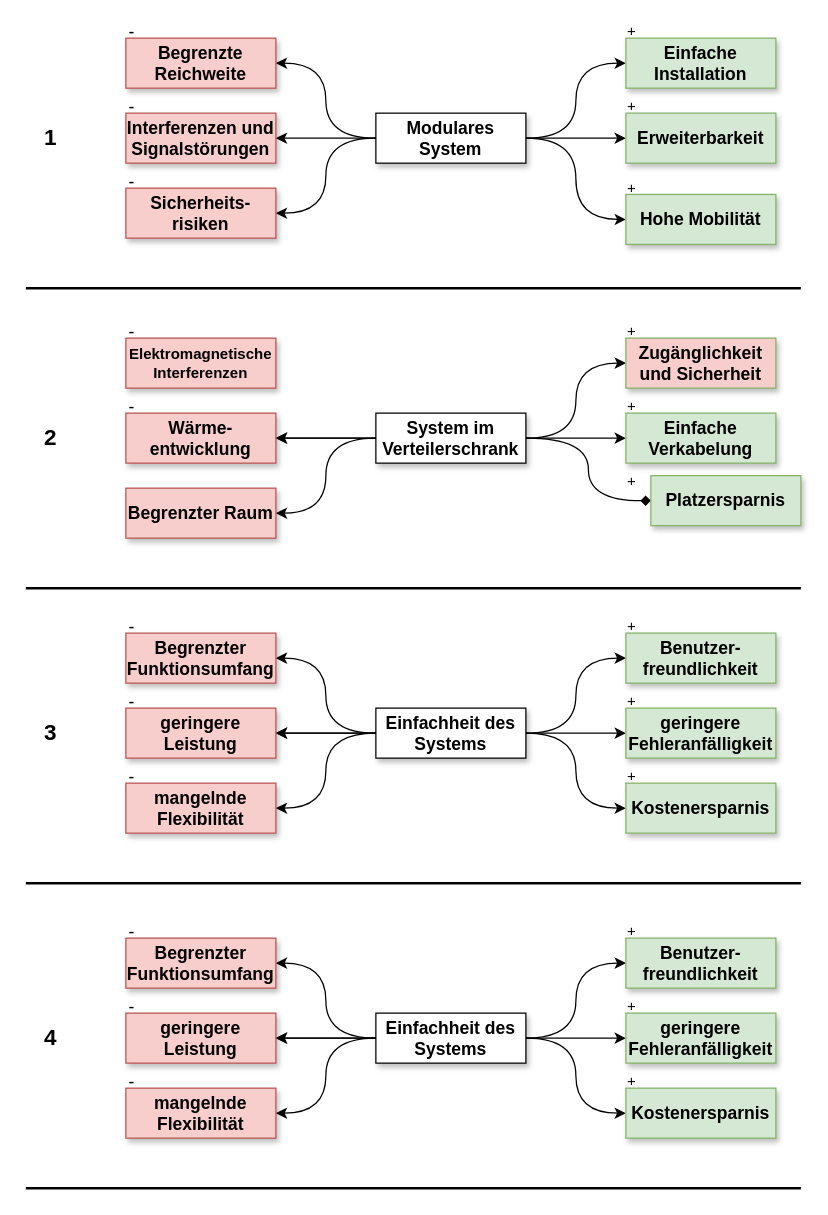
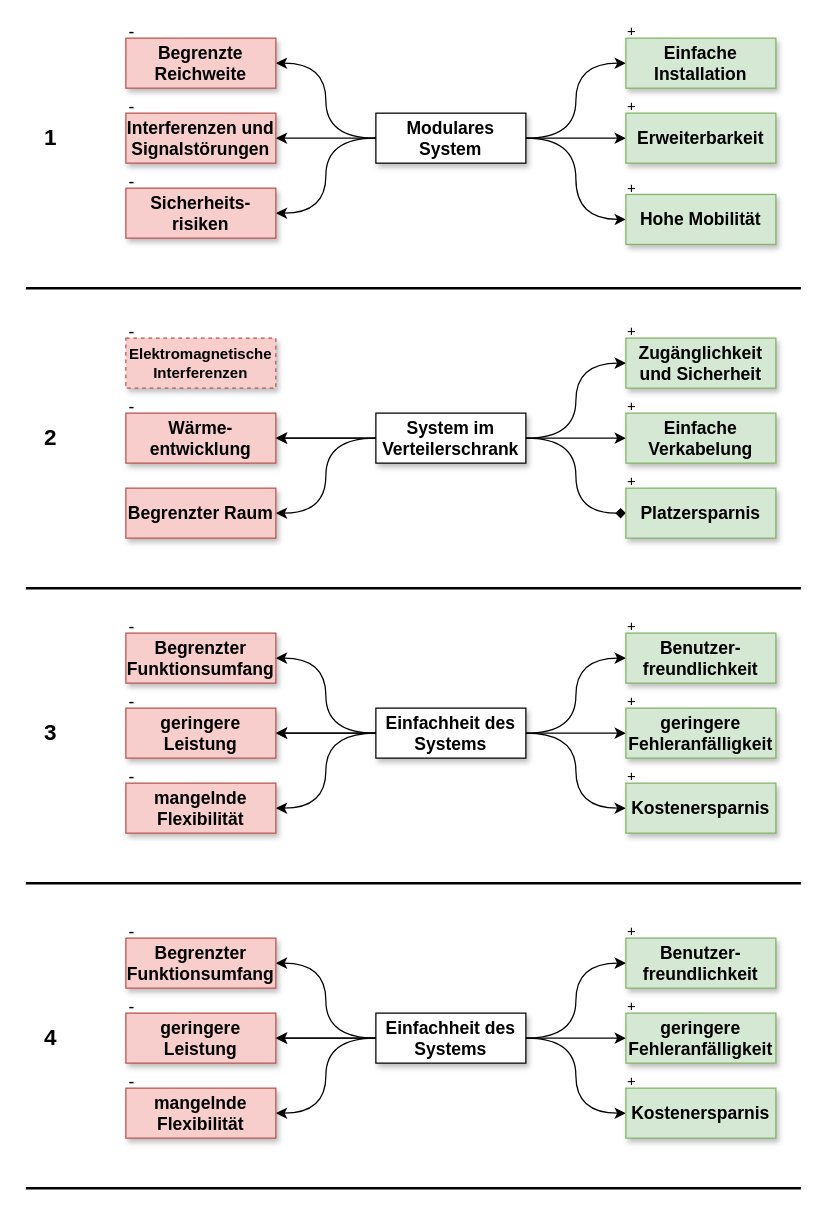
node "Elektromagnetische Interferenzen": style solid -> dashed
node "Zugänglichkeit und Sicherheit": fillcolor #f8cecc -> #d5e8d4
node "Platzersparnis": moved (726, 501) -> (701, 513)
